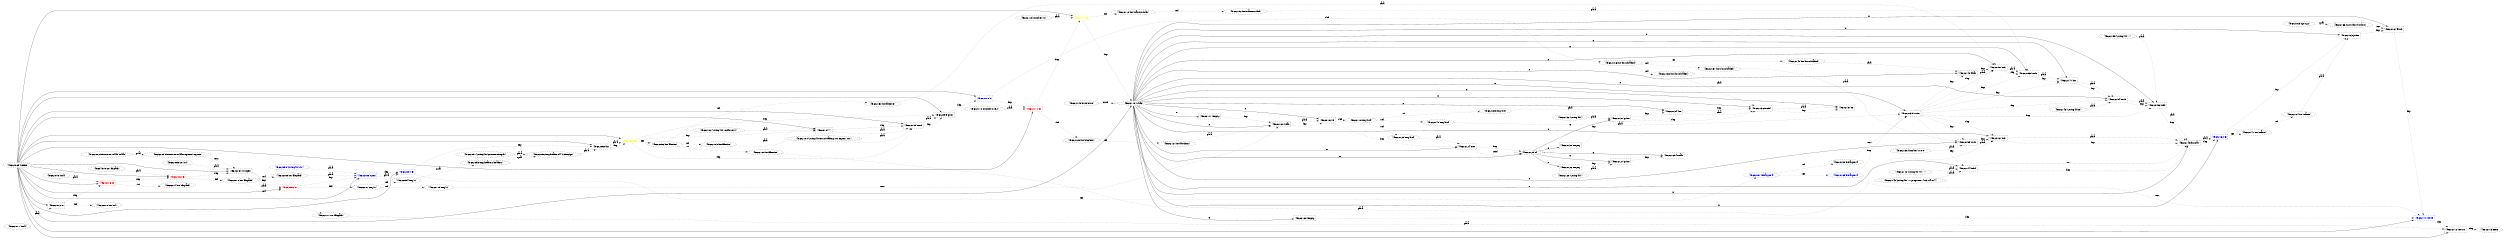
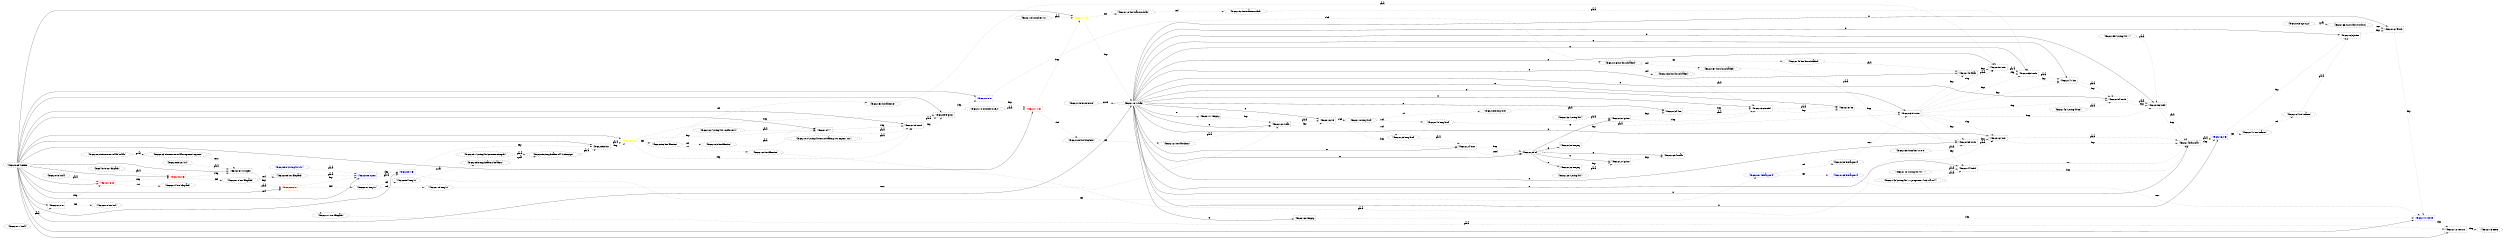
edge "(49602169)BinaryIO(f)" -> "(49602139)write": now "(49602137)=" -> "(49602139)write"
